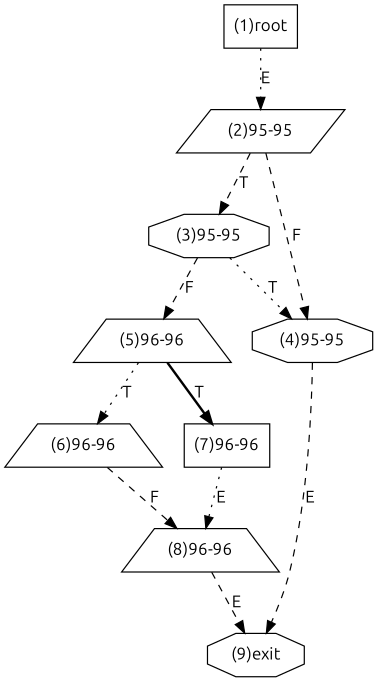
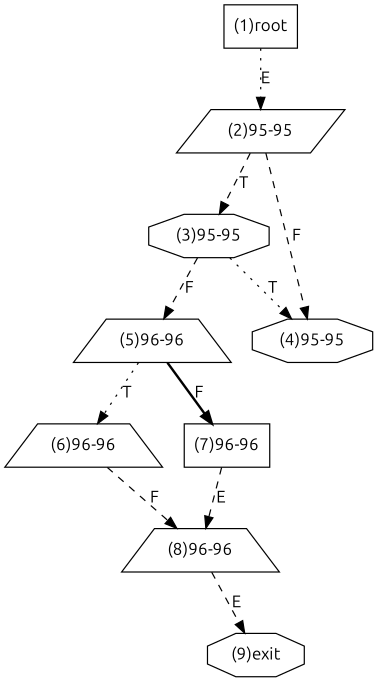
edge "(5)96-96" -> "(7)96-96": label "T" -> "F"
edge "(7)96-96" -> "(8)96-96": style dotted -> dashed
edge "(4)95-95" -> "(9)exit": removed, label "E"
